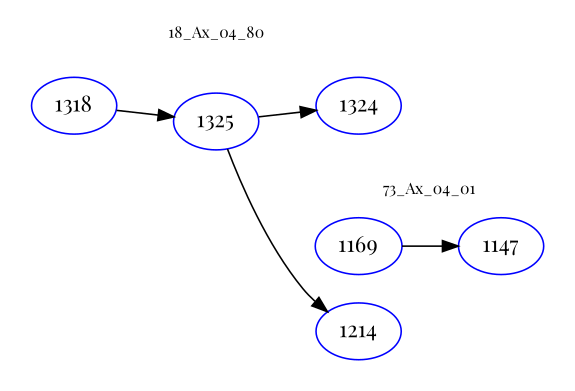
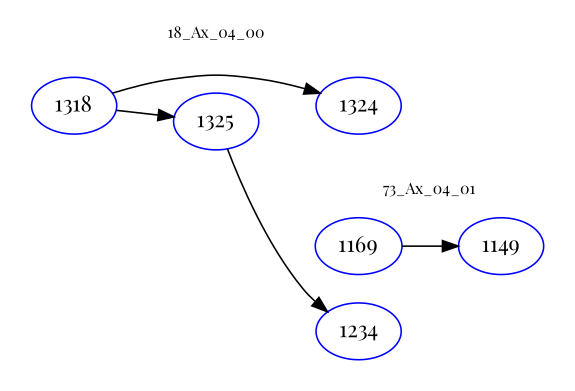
cluster "18_Ax_04_80": label "18_Ax_04_80" -> "18_Ax_04_00"
edge "1325" -> "1324": now "1318" -> "1324"
node "1147": label "1147" -> "1149"
node "1214": label "1214" -> "1234"
